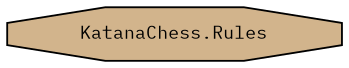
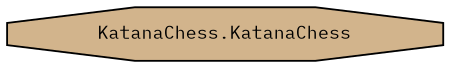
node "KatanaChess.Rules": label "KatanaChess.Rules" -> "KatanaChess.KatanaChess"
